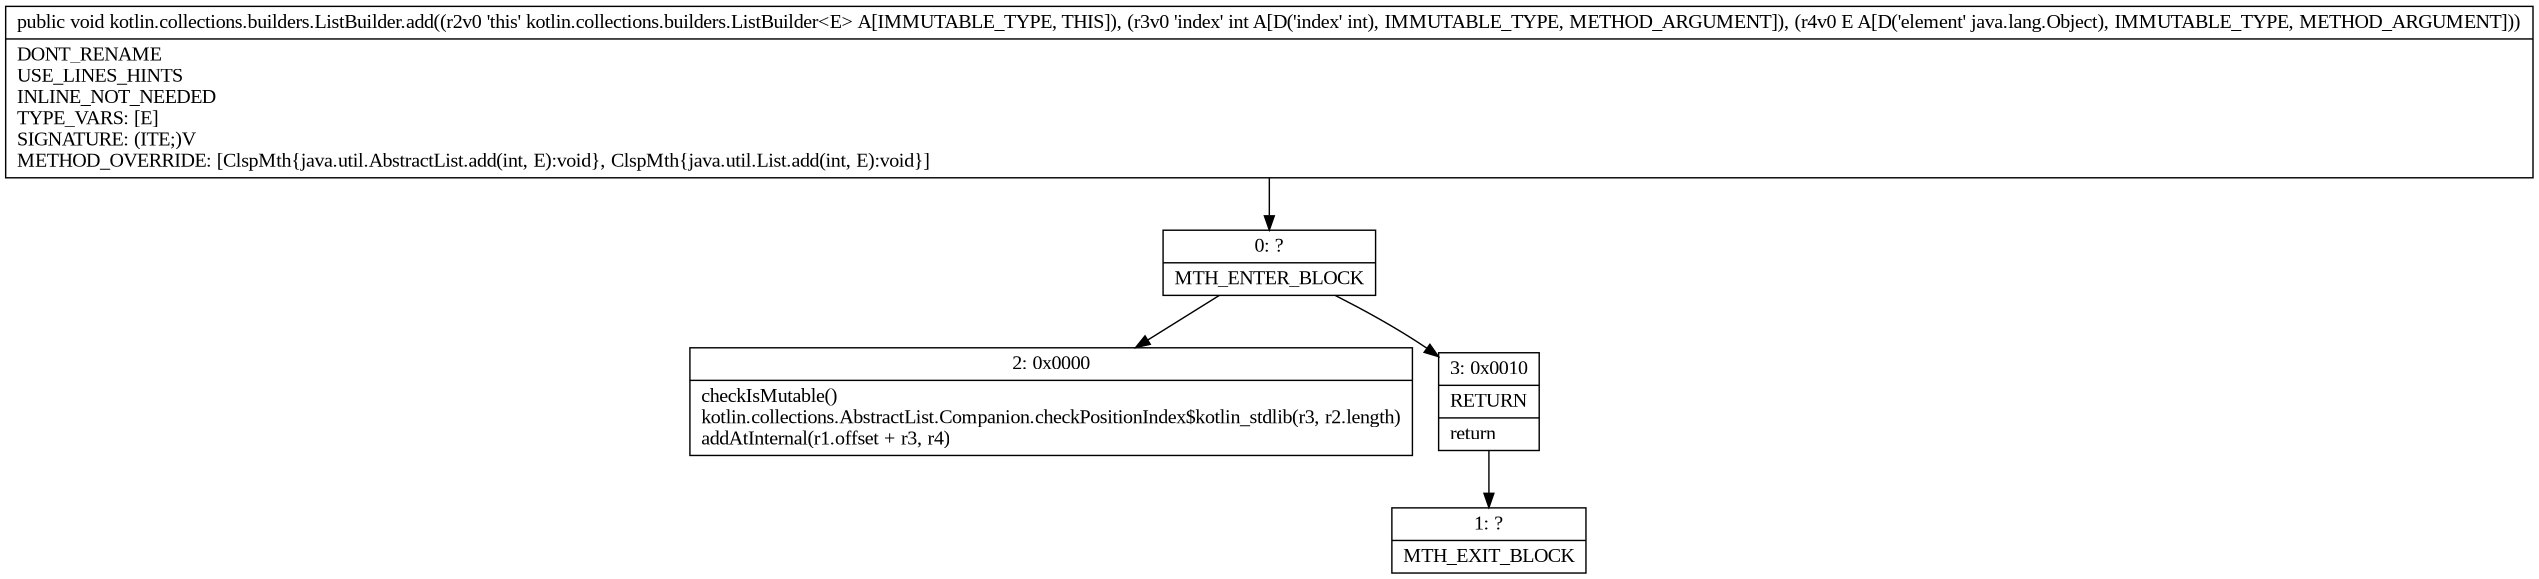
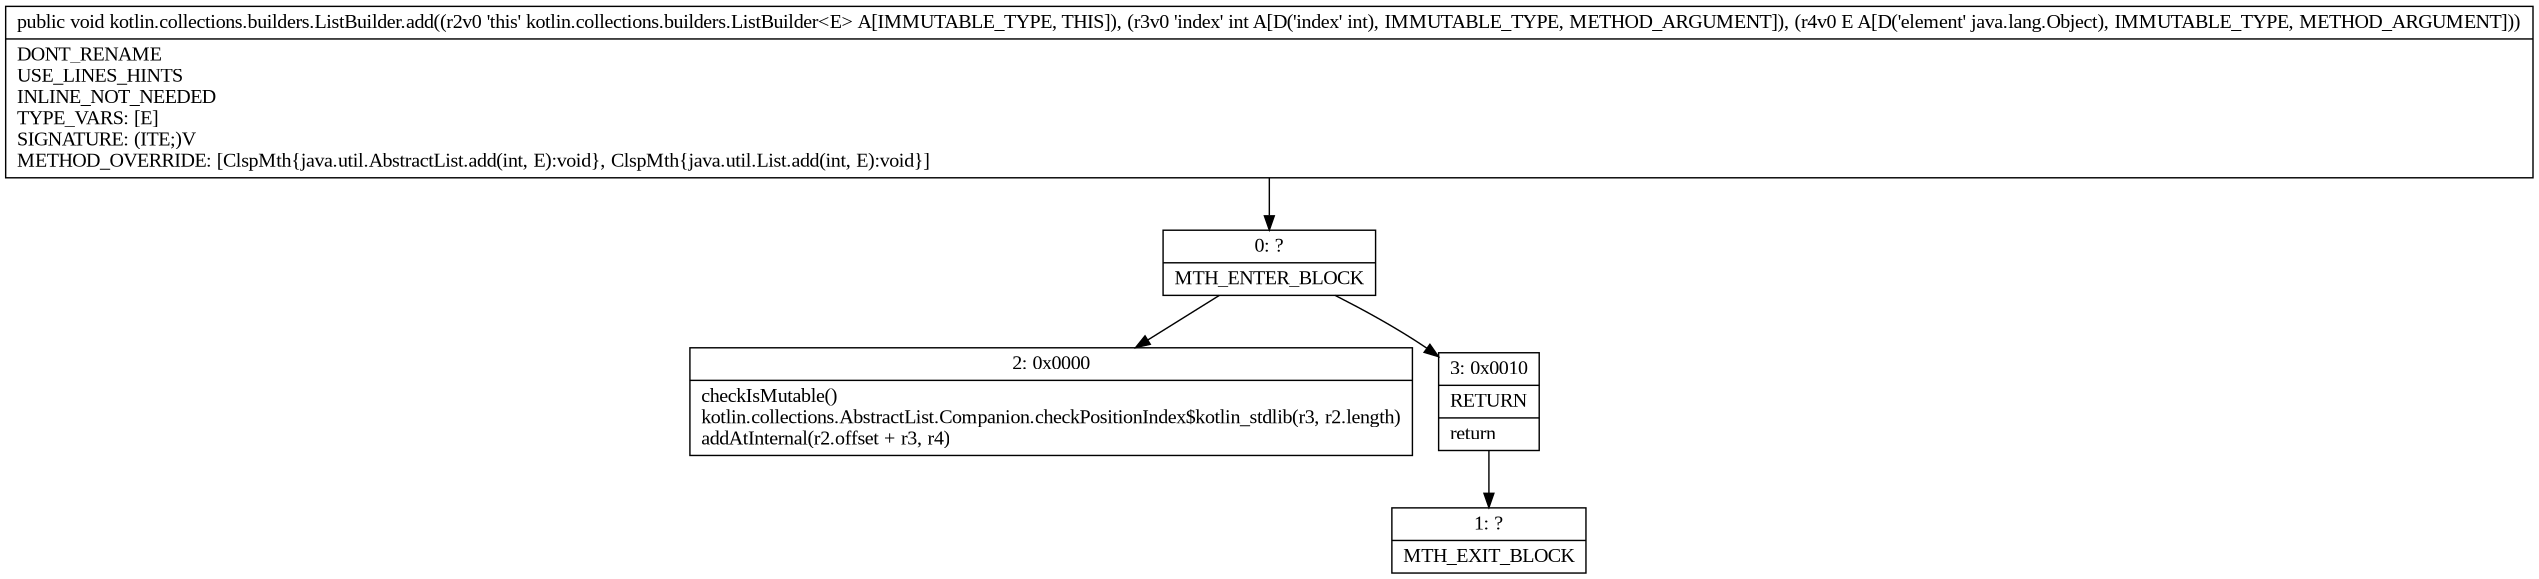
node "2: 0x0000": text "addAtInternal(r1.offset + r3, r4)" -> "addAtInternal(r2.offset + r3, r4)"
